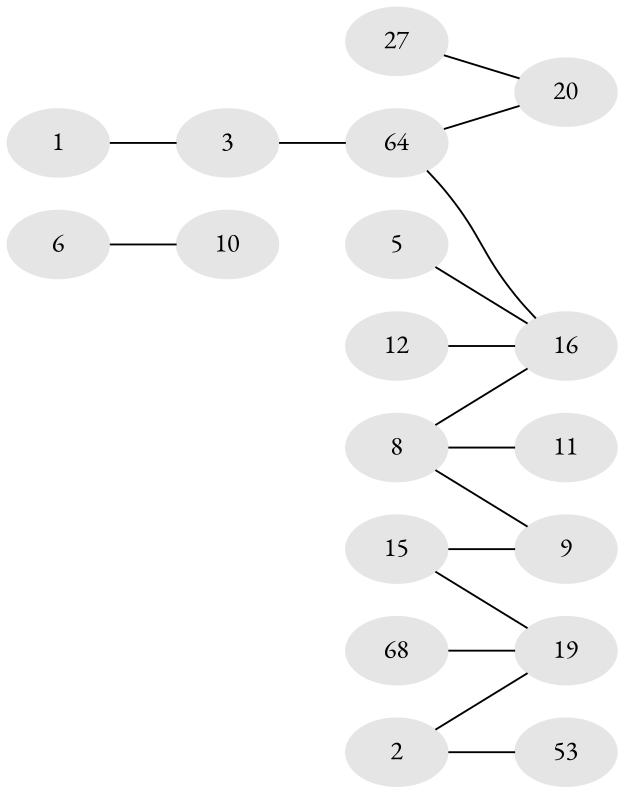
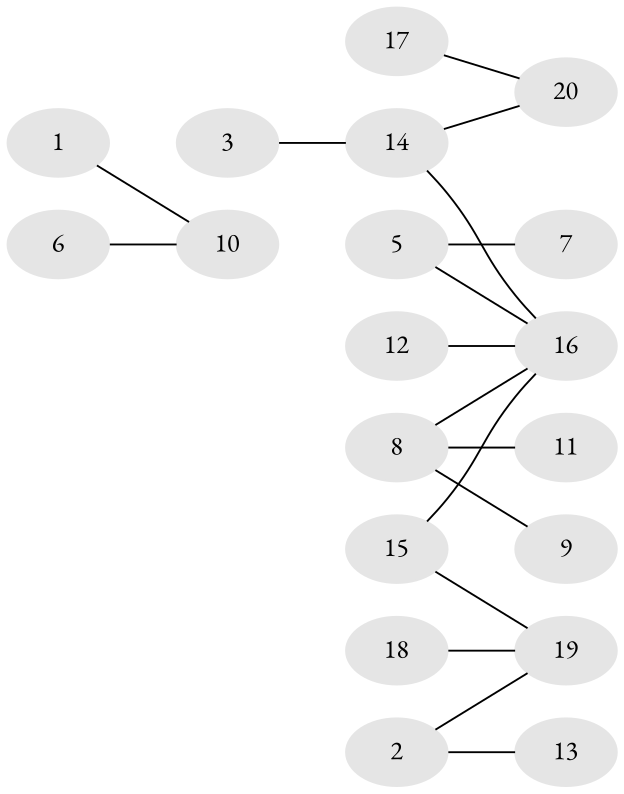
node "27": label "27" -> "17"
edge "1" -- "3": now "1" -- "10"
node "64": label "64" -> "14"
node "7": added
edge "15" -- "9": now "15" -- "16"
node "68": label "68" -> "18"
node "53": label "53" -> "13"
